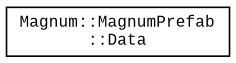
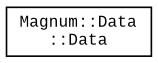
node "Magnum::MagnumPrefab ::Data": label "Magnum::MagnumPrefab ::Data" -> "Magnum::Data ::Data"
